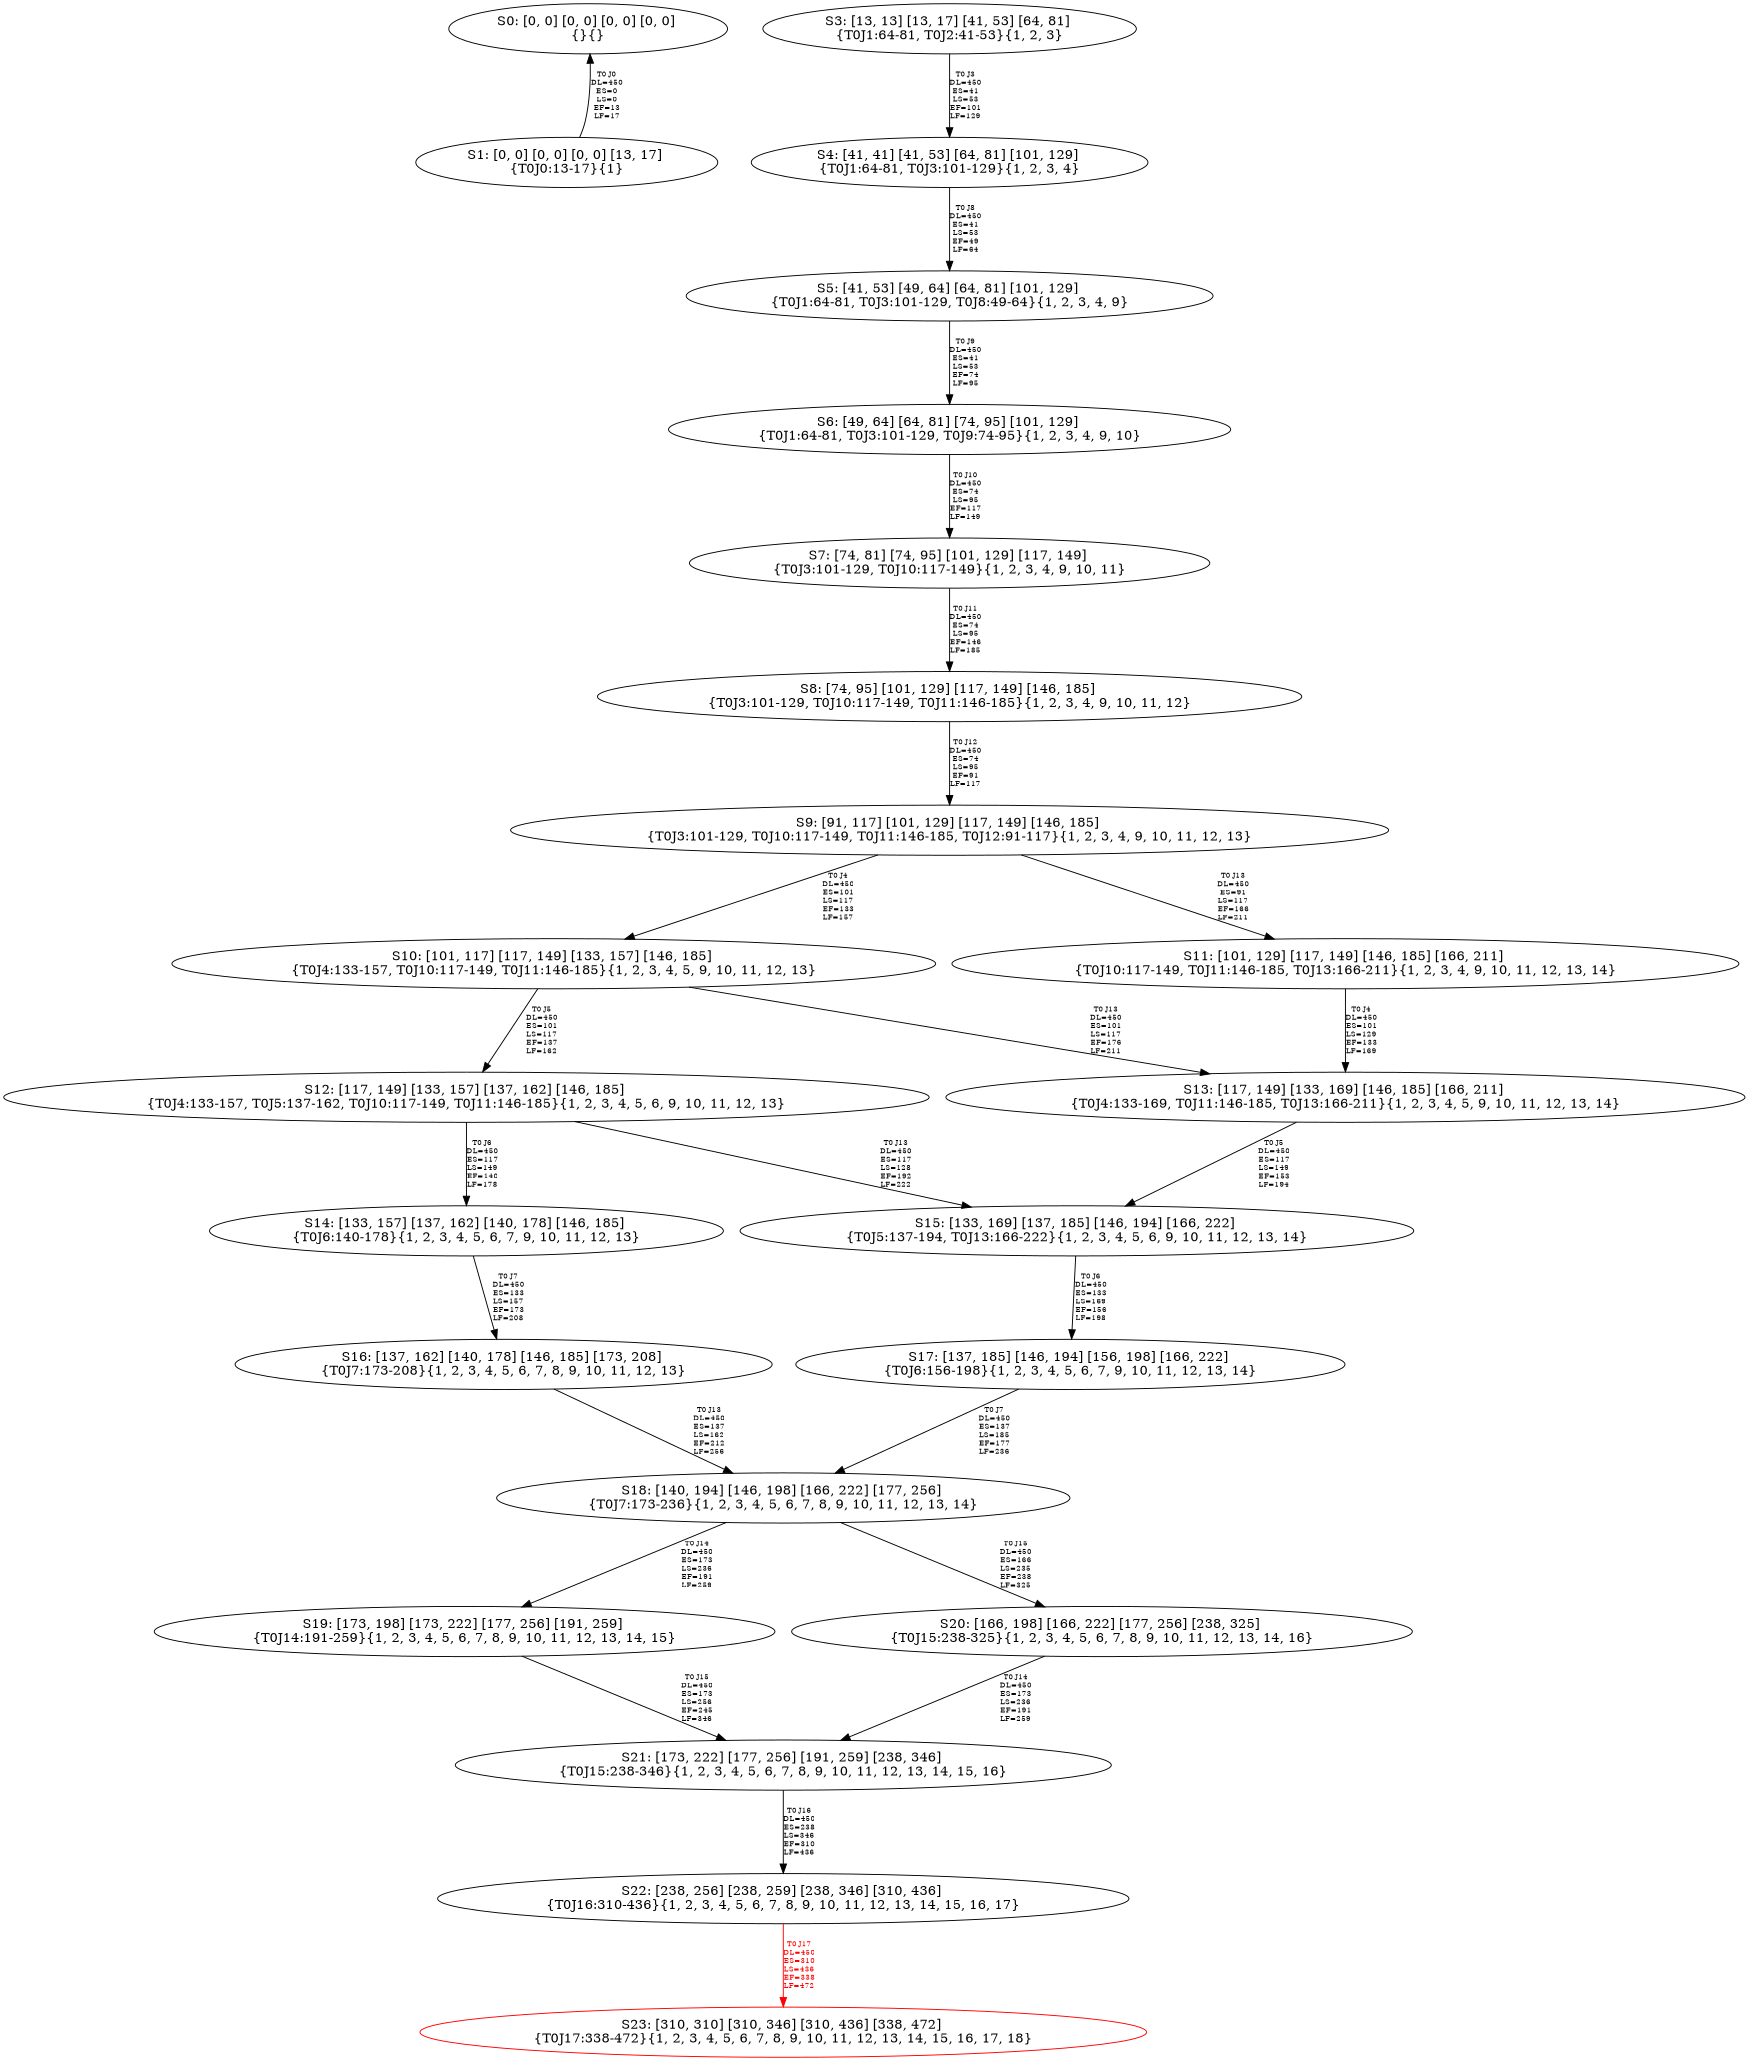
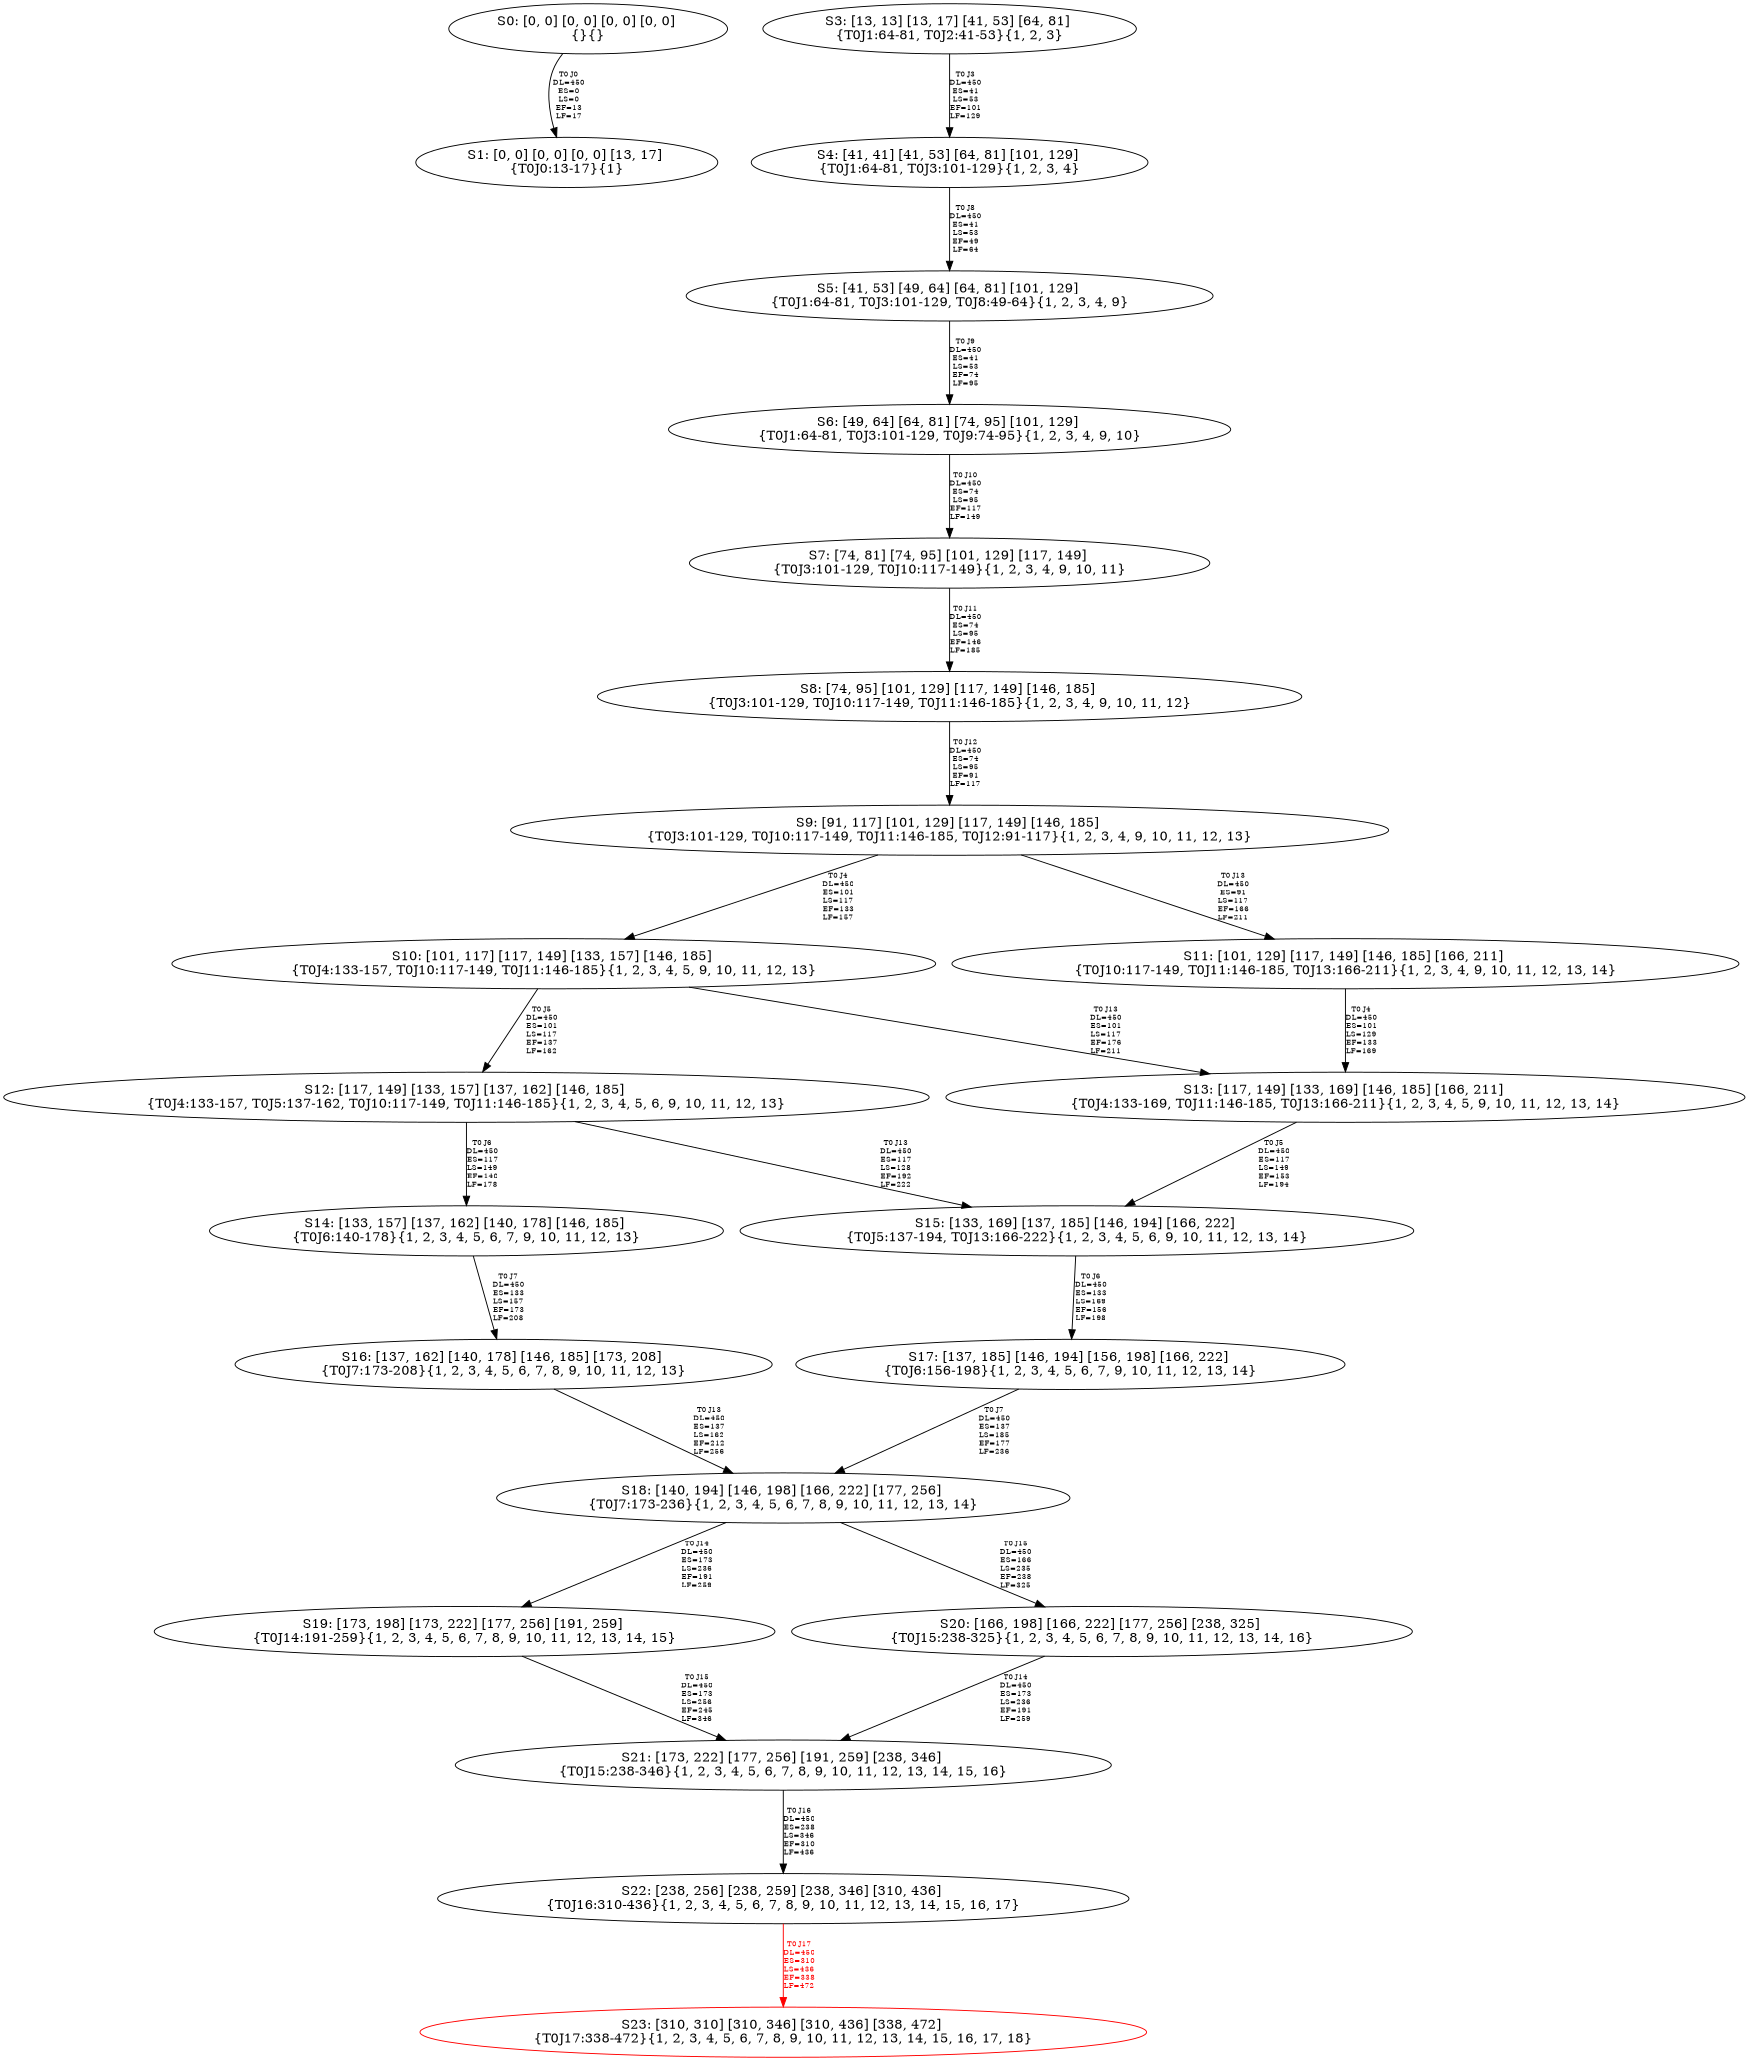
edge "S1: [0, 0] [0, 0] [0, 0] [13, 17] {T0J0:13-17}{1}" -> "S0: [0, 0] [0, 0] [0, 0] [0, 0] {}{}": reversed
